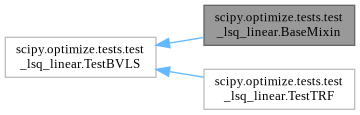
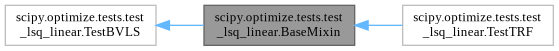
edge "scipy.optimize.tests.test _lsq_linear.TestTRF" -> "scipy.optimize.tests.test _lsq_linear.TestBVLS": now "scipy.optimize.tests.test _lsq_linear.TestTRF" -> "scipy.optimize.tests.test _lsq_linear.BaseMixin"
